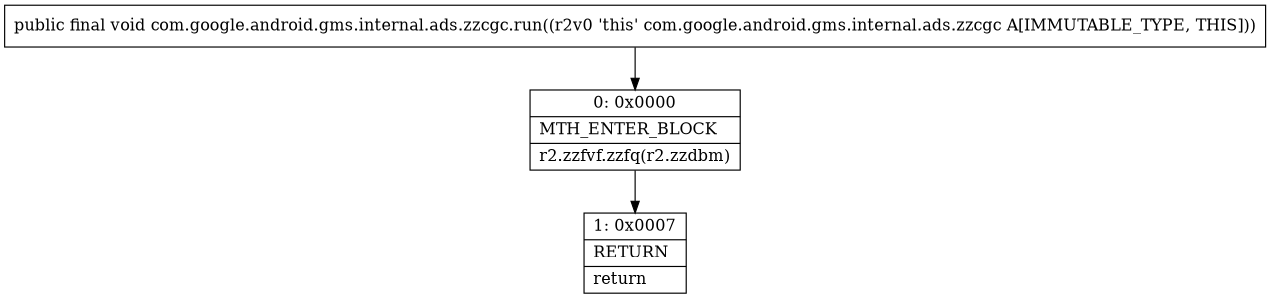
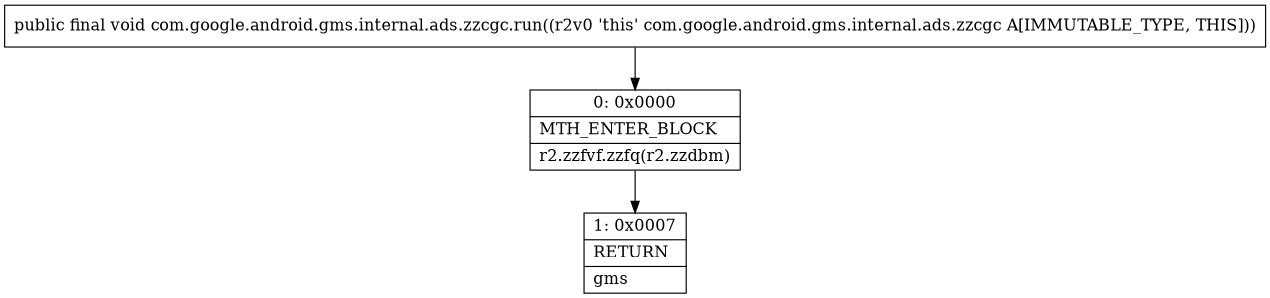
node "1: 0x0007": text "return" -> "gms"
